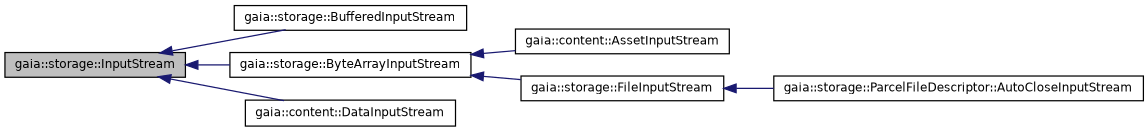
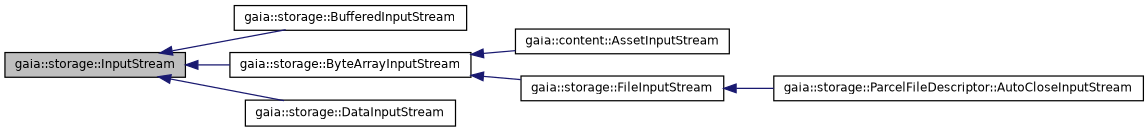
node "gaia::content::DataInputStream": label "gaia::content::DataInputStream" -> "gaia::storage::DataInputStream"
